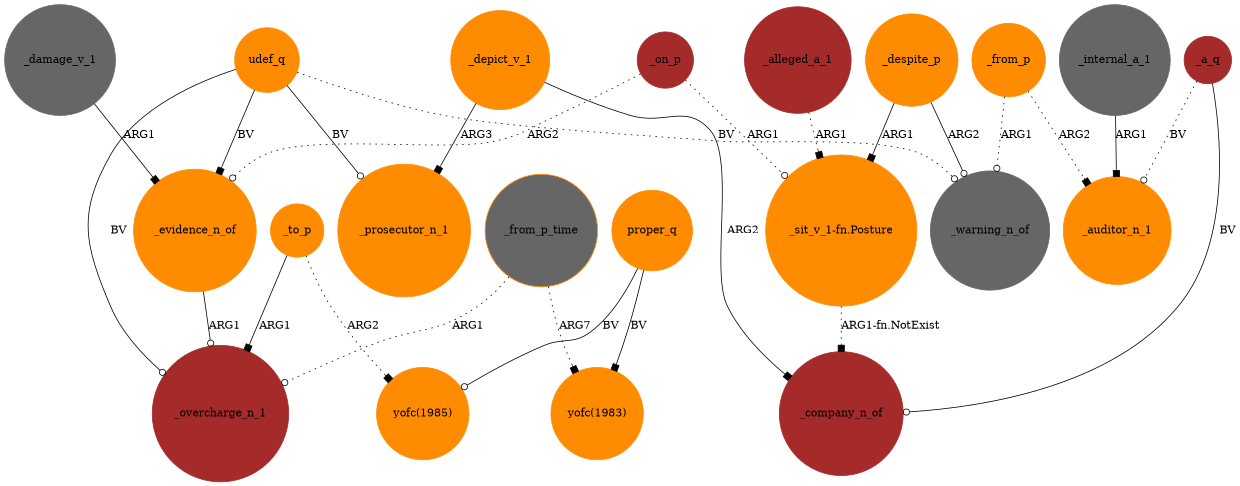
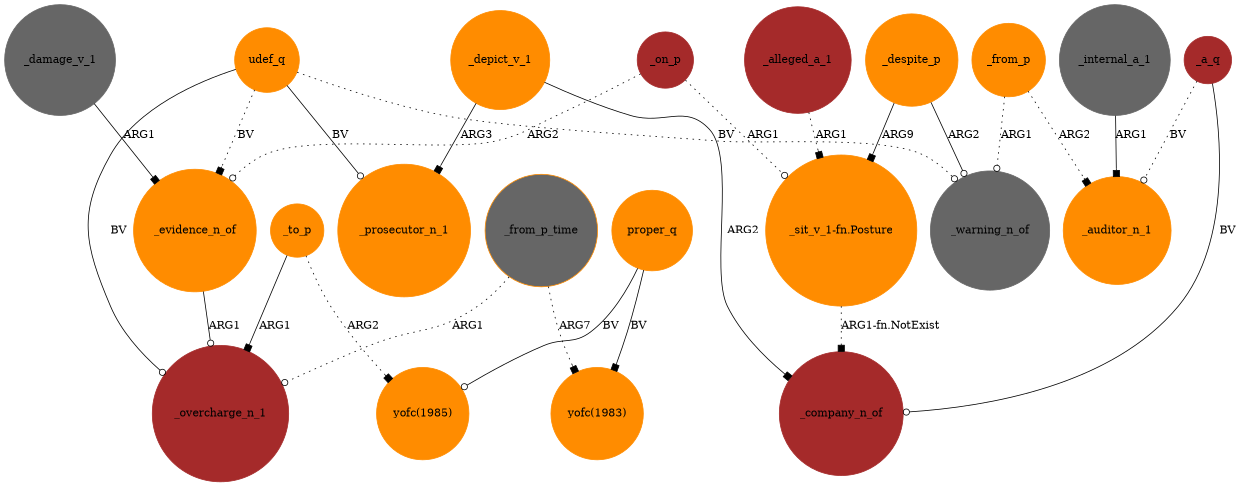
edge "udef_q" -> "_evidence_n_of": style solid -> dotted
edge "_despite_p" -> "_sit_v_1-fn.Posture": label "ARG1" -> "ARG9"
